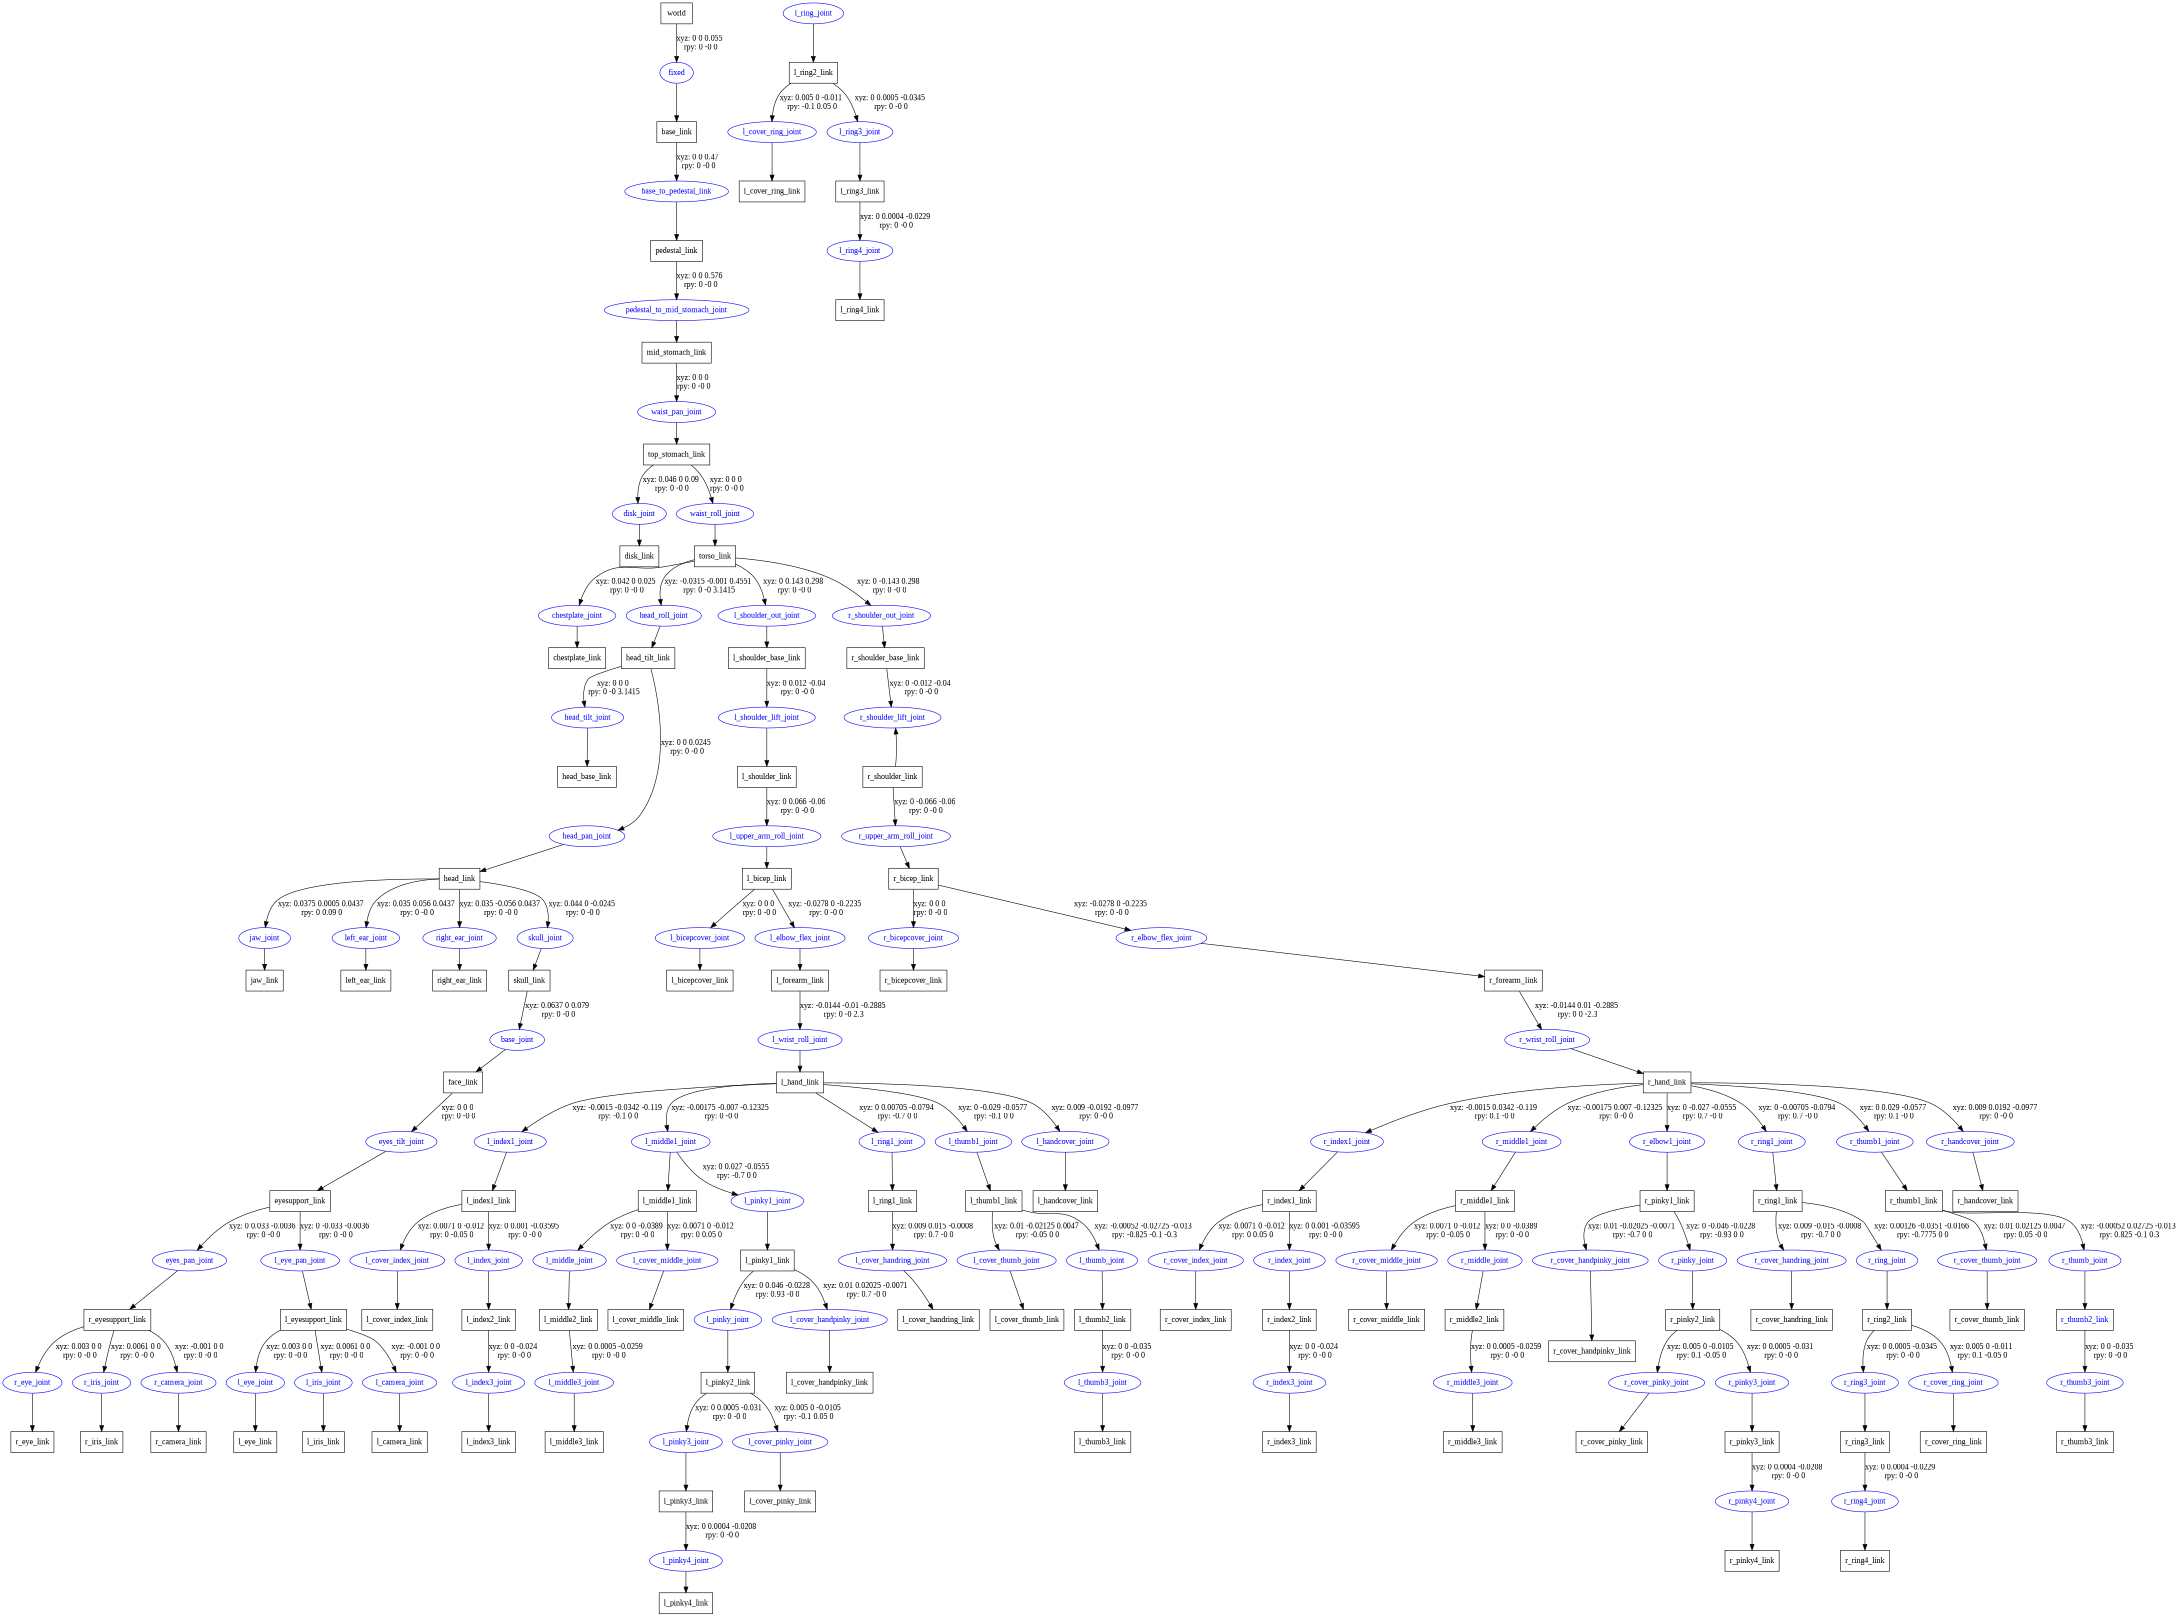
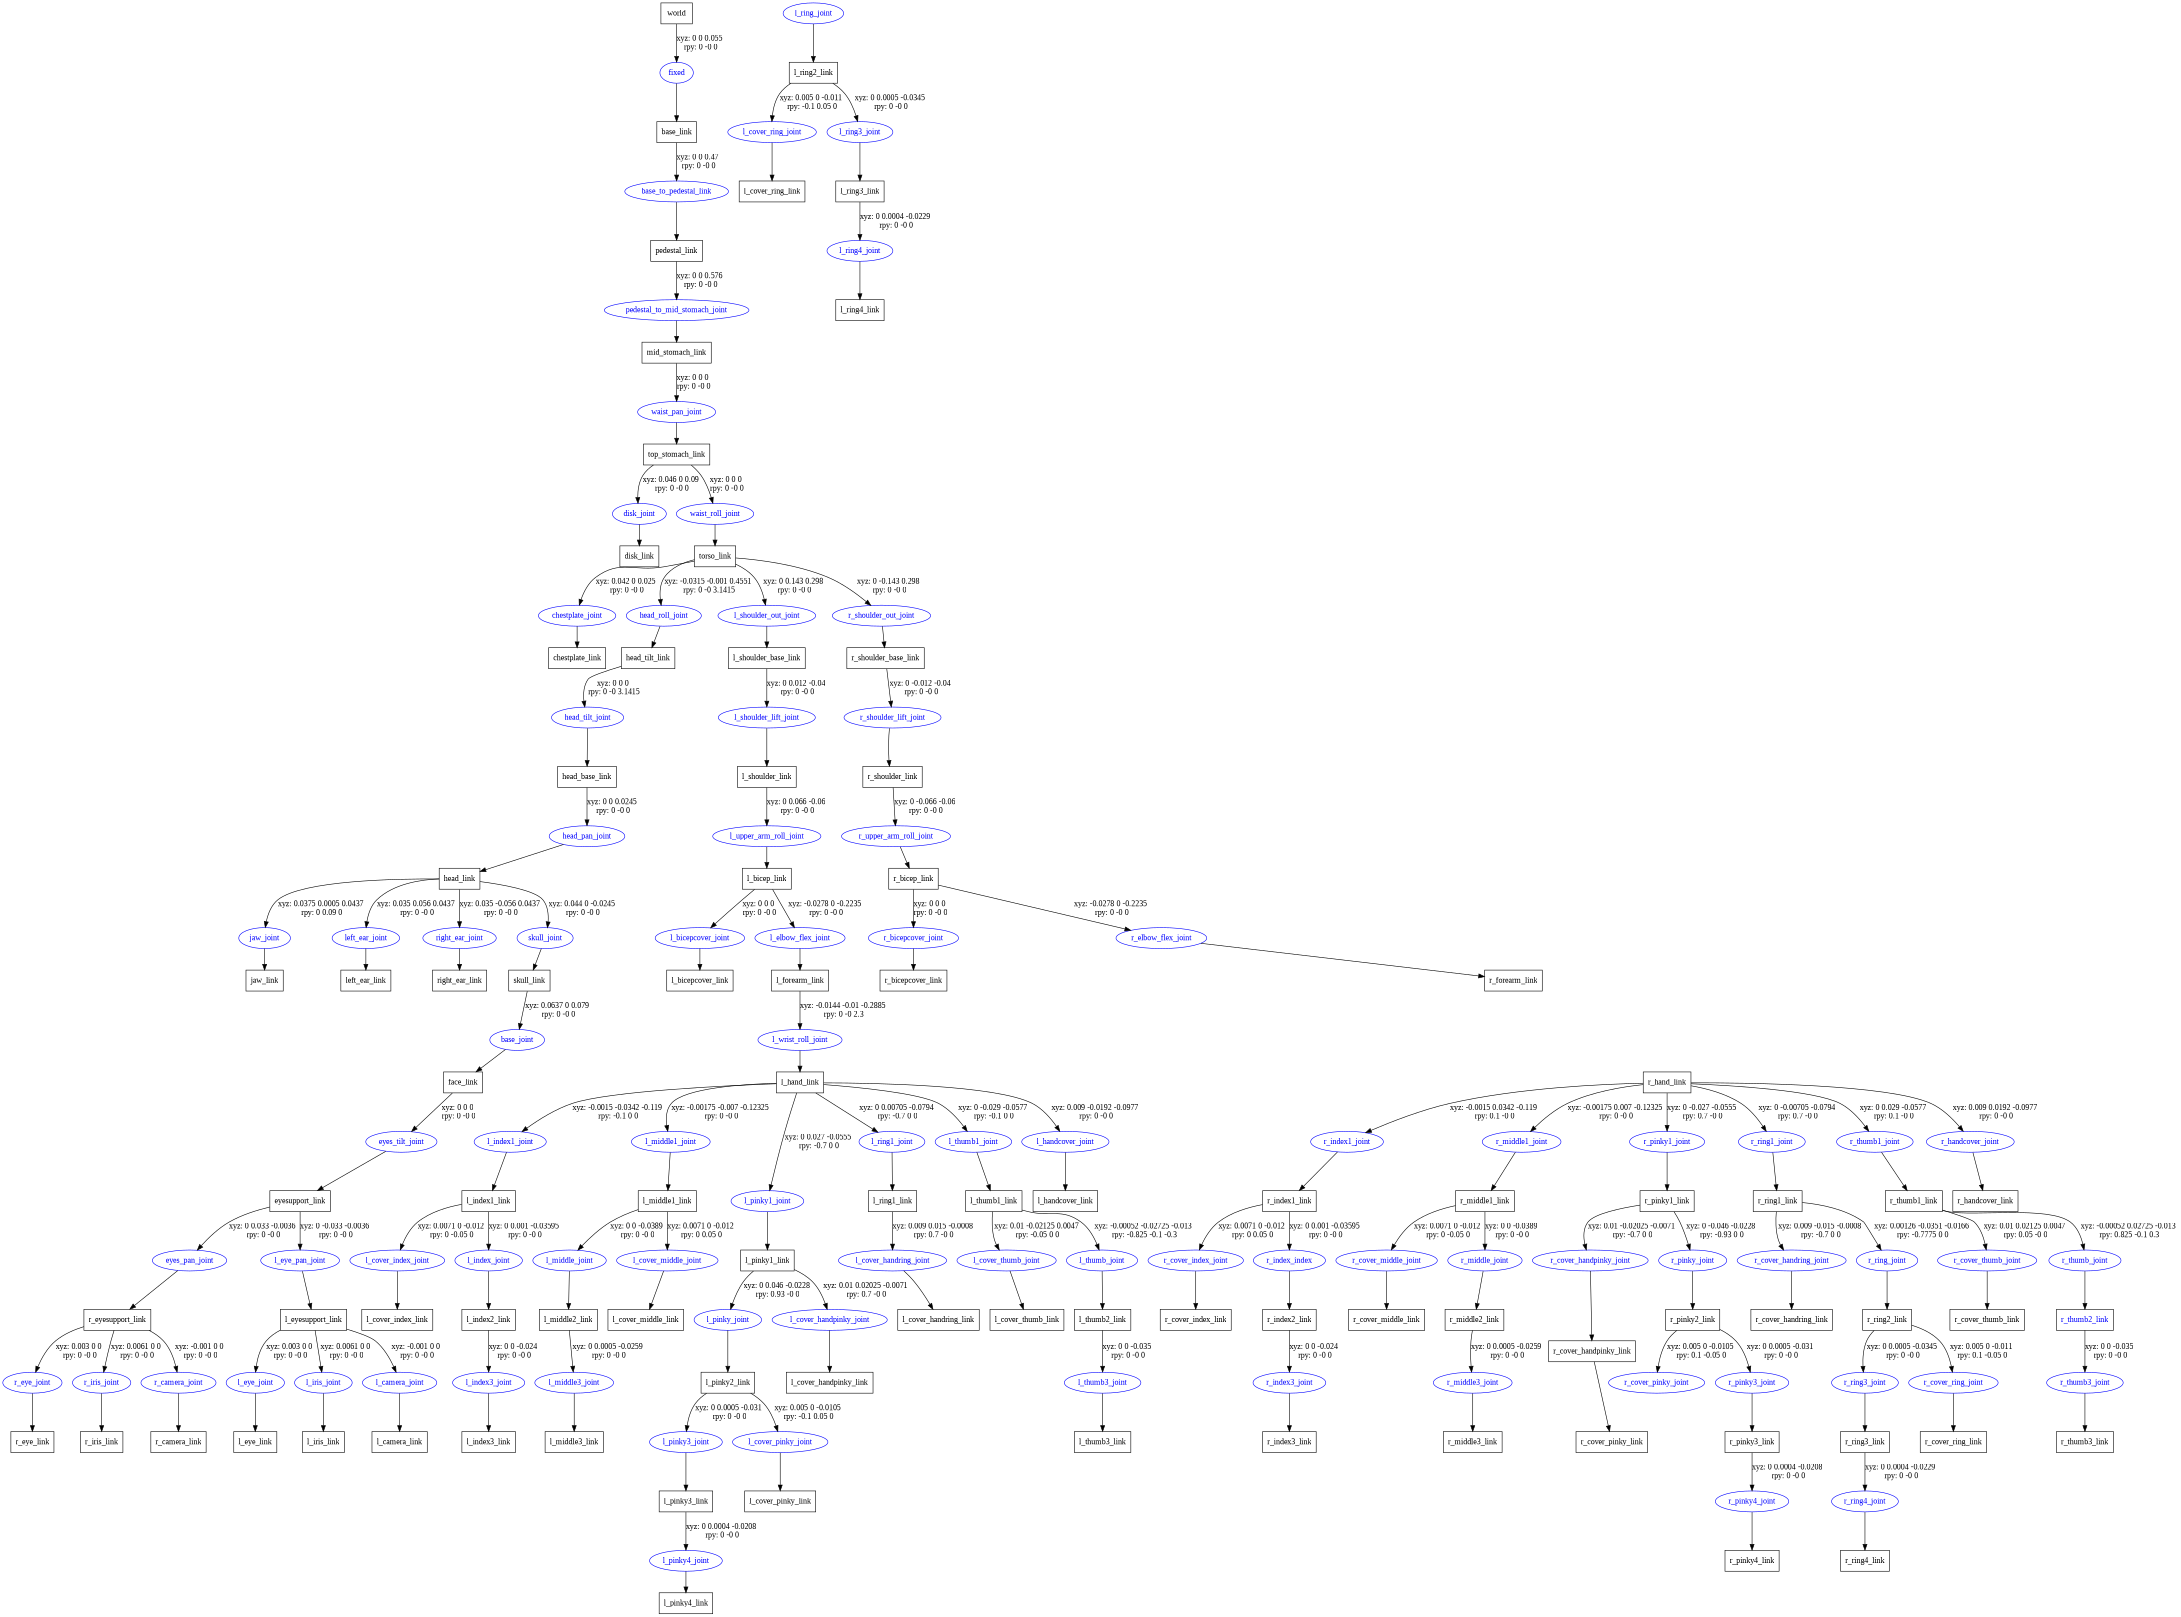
edge "r_shoulder_link" -> "r_shoulder_lift_joint": reversed
edge "head_tilt_link" -> "head_pan_joint": now "head_base_link" -> "head_pan_joint"
node "r_wrist_roll_joint": removed
node "r_elbow1_joint": label "r_elbow1_joint" -> "r_pinky1_joint"
edge "l_middle1_joint" -> "l_pinky1_joint": now "l_hand_link" -> "l_pinky1_joint"
node "r_index_joint": label "r_index_joint" -> "r_index_index"
edge "r_cover_pinky_joint" -> "r_cover_pinky_link": now "r_cover_handpinky_link" -> "r_cover_pinky_link"
